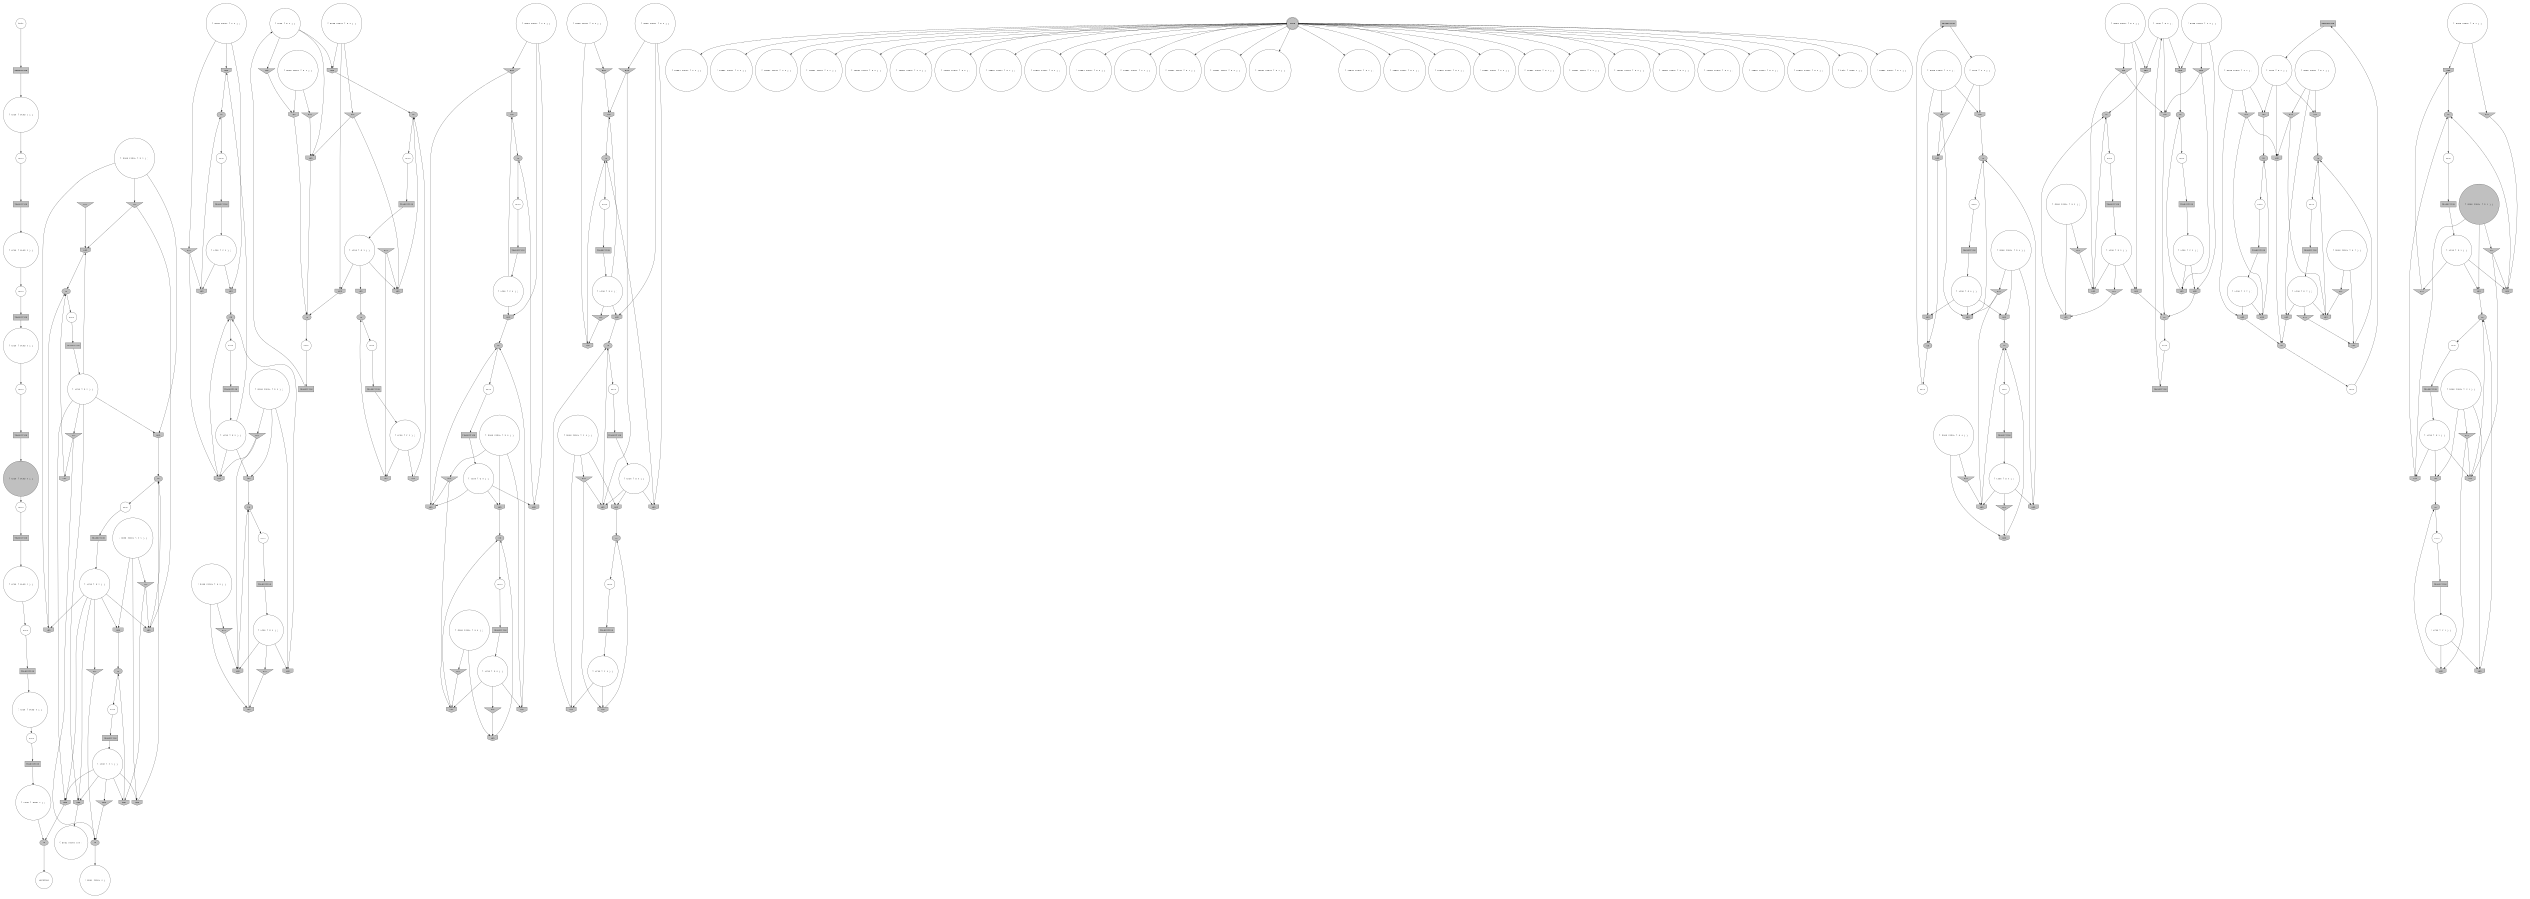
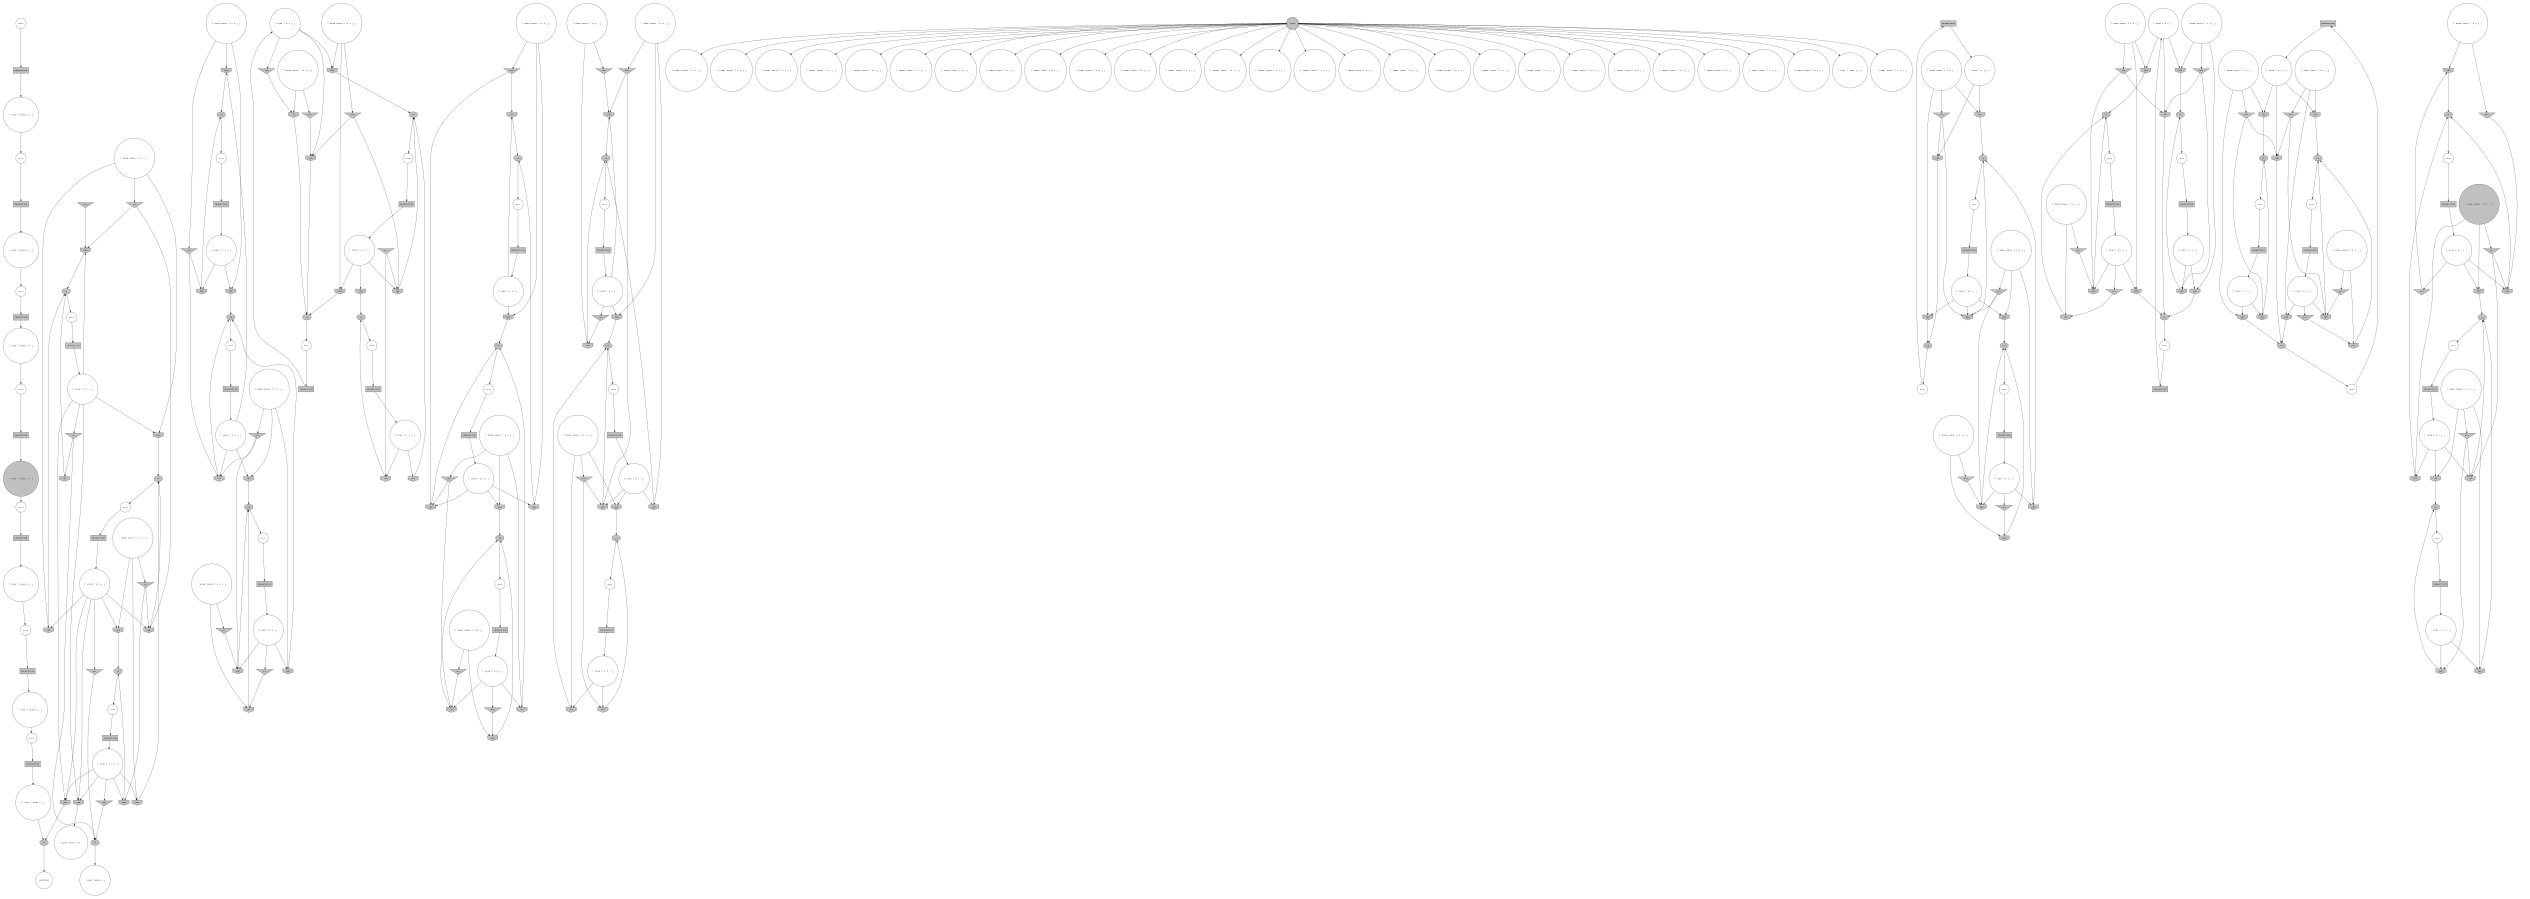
node "( legal robot ( c 7 ) )": added
